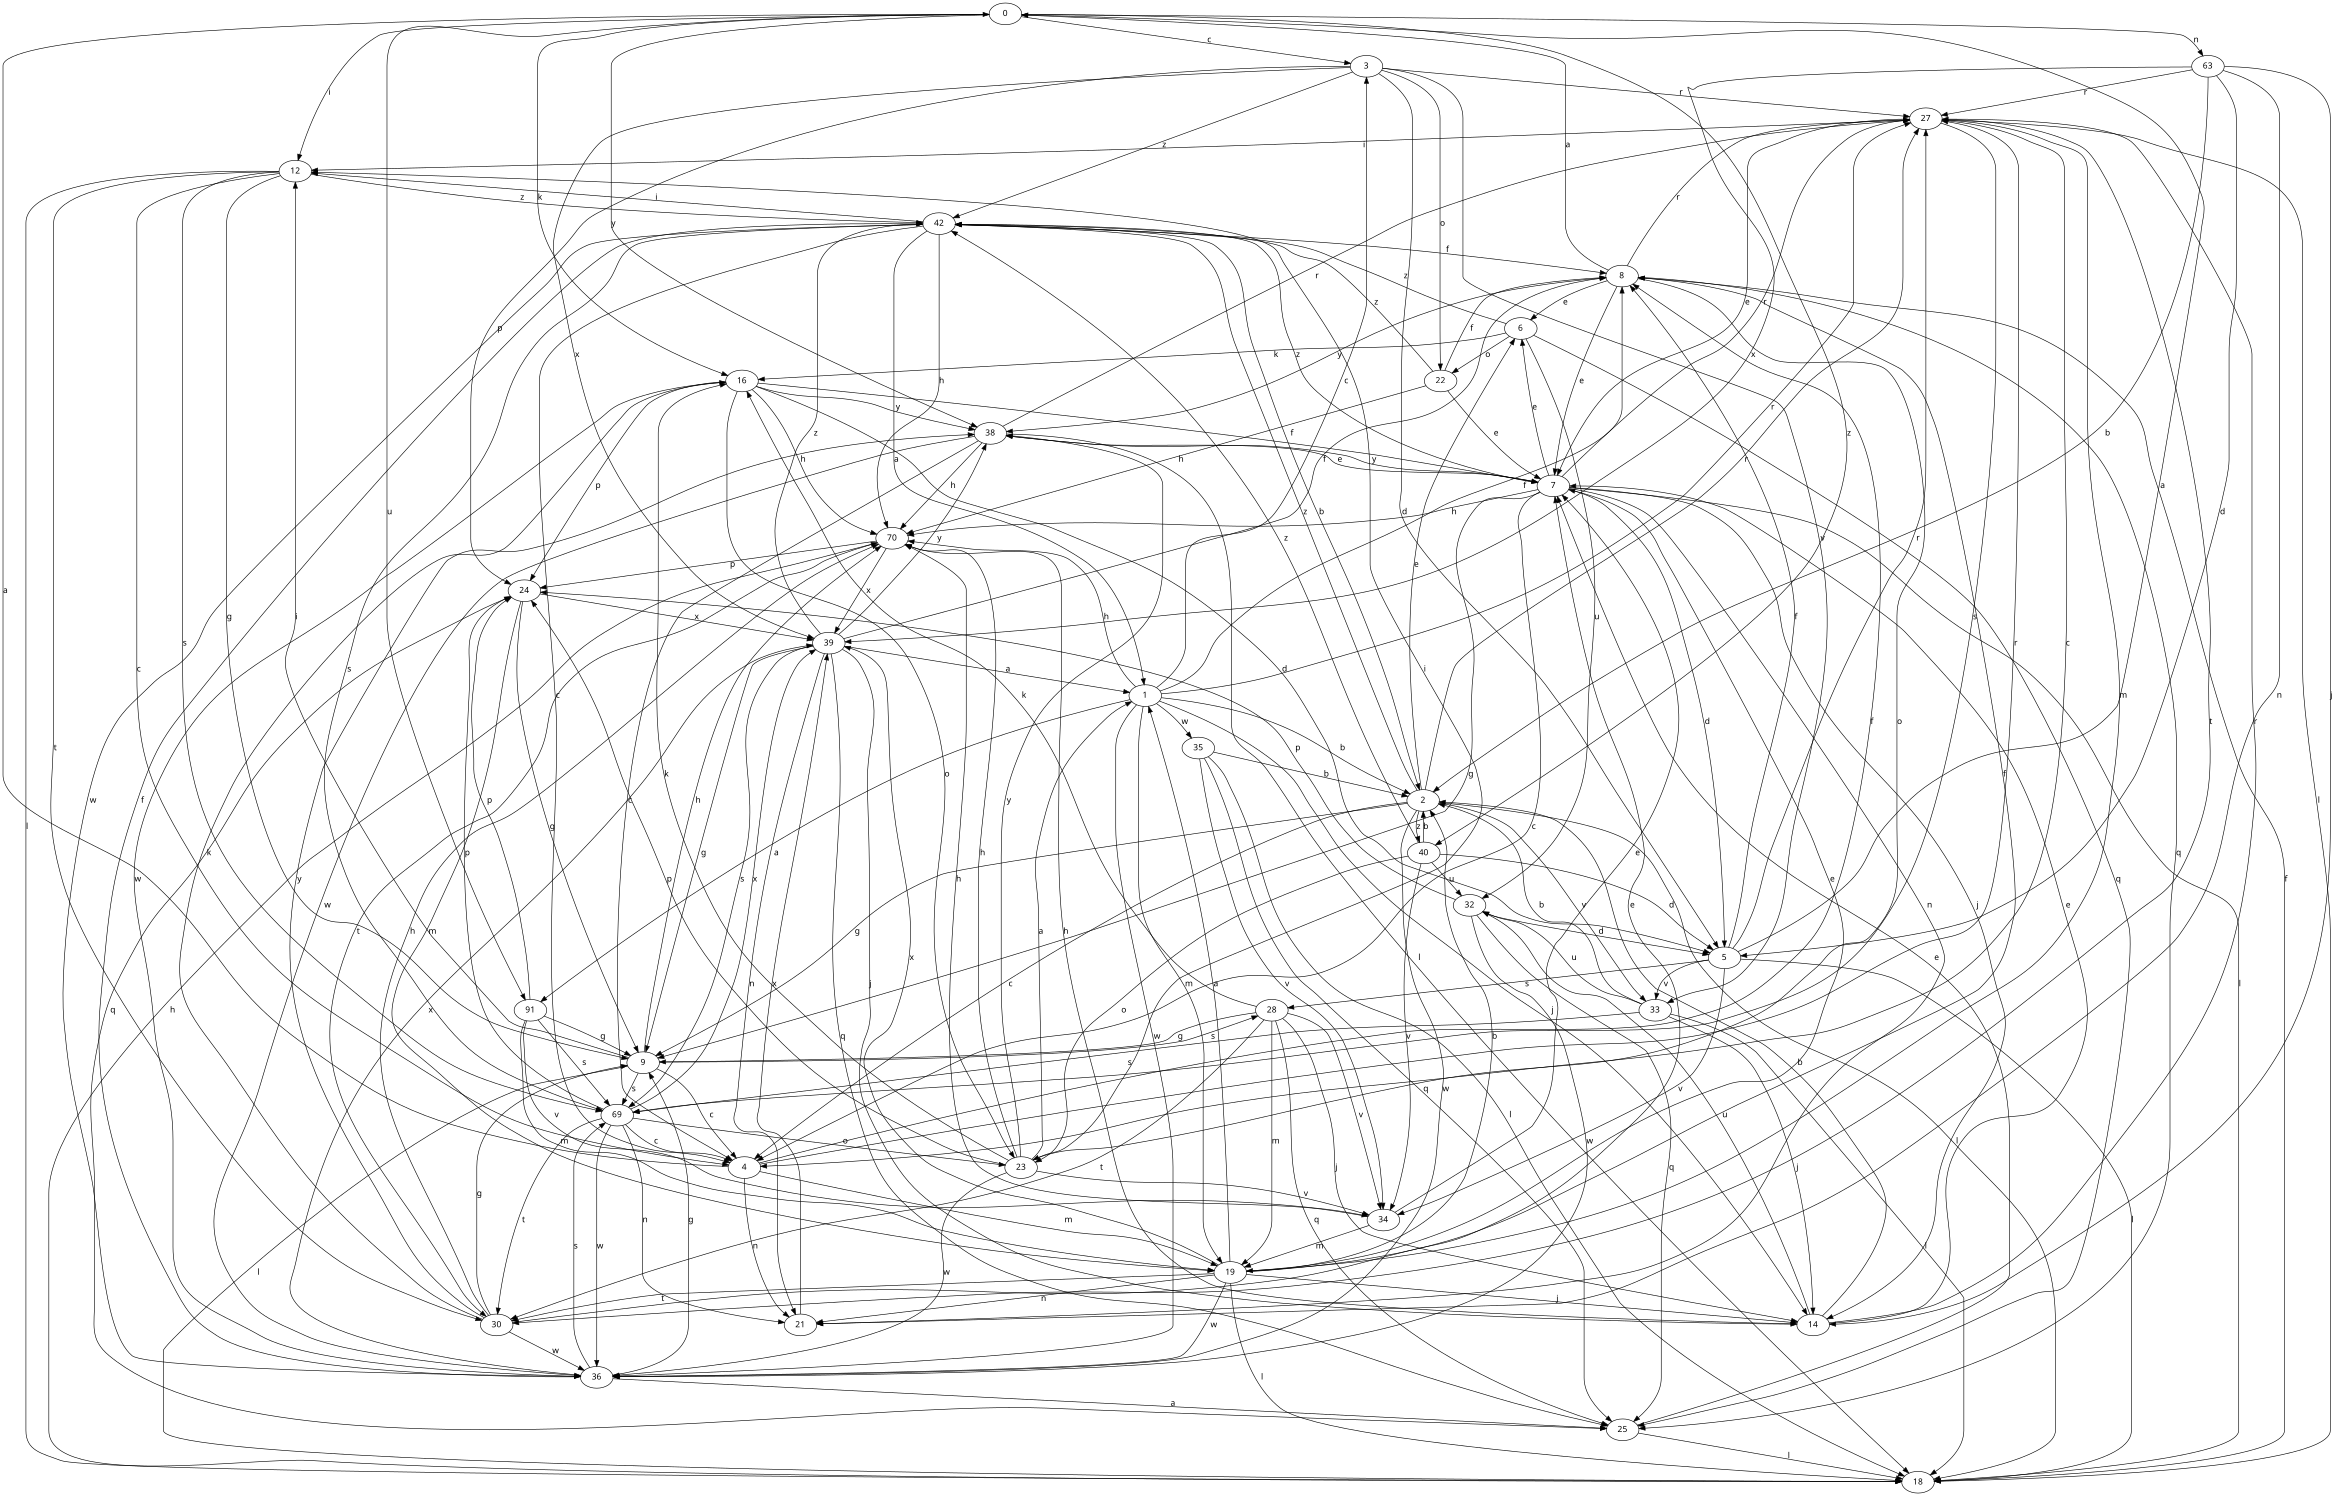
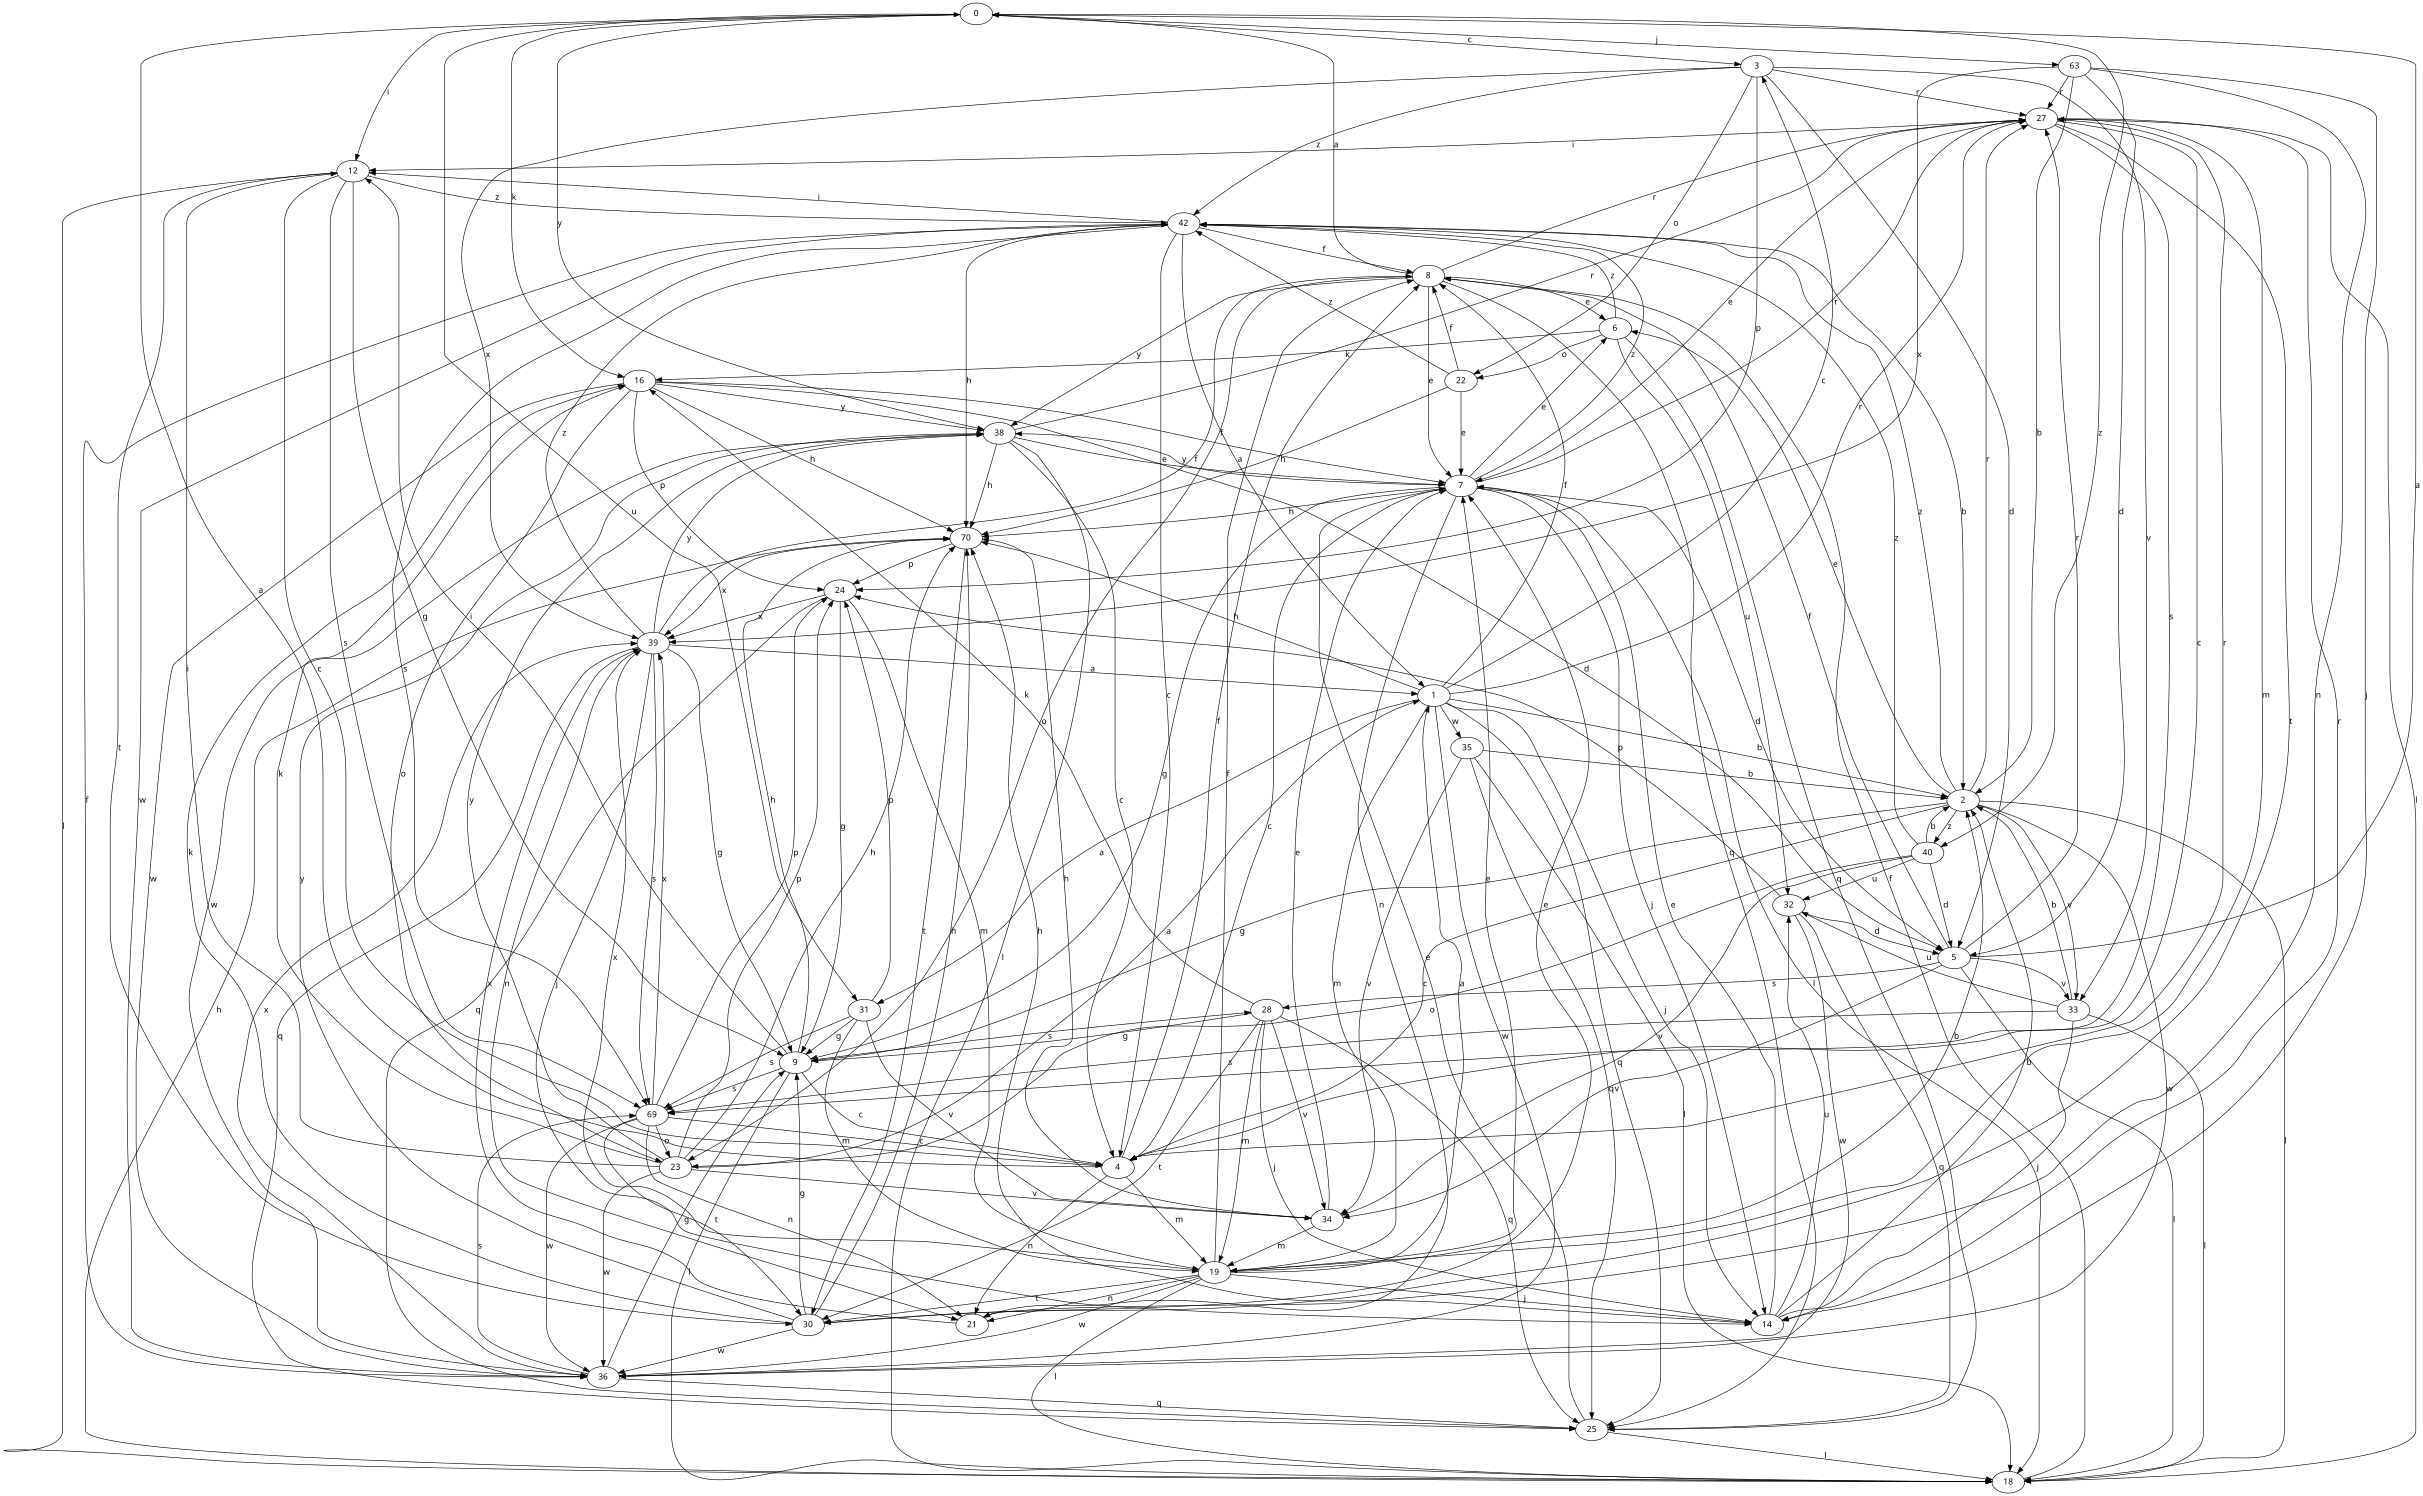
edge "0" -> "63": label "n" -> "j"
node "91": label "91" -> "31"
edge "1" -> "25": added, label "q"
edge "36" -> "25": label "a" -> "q"
